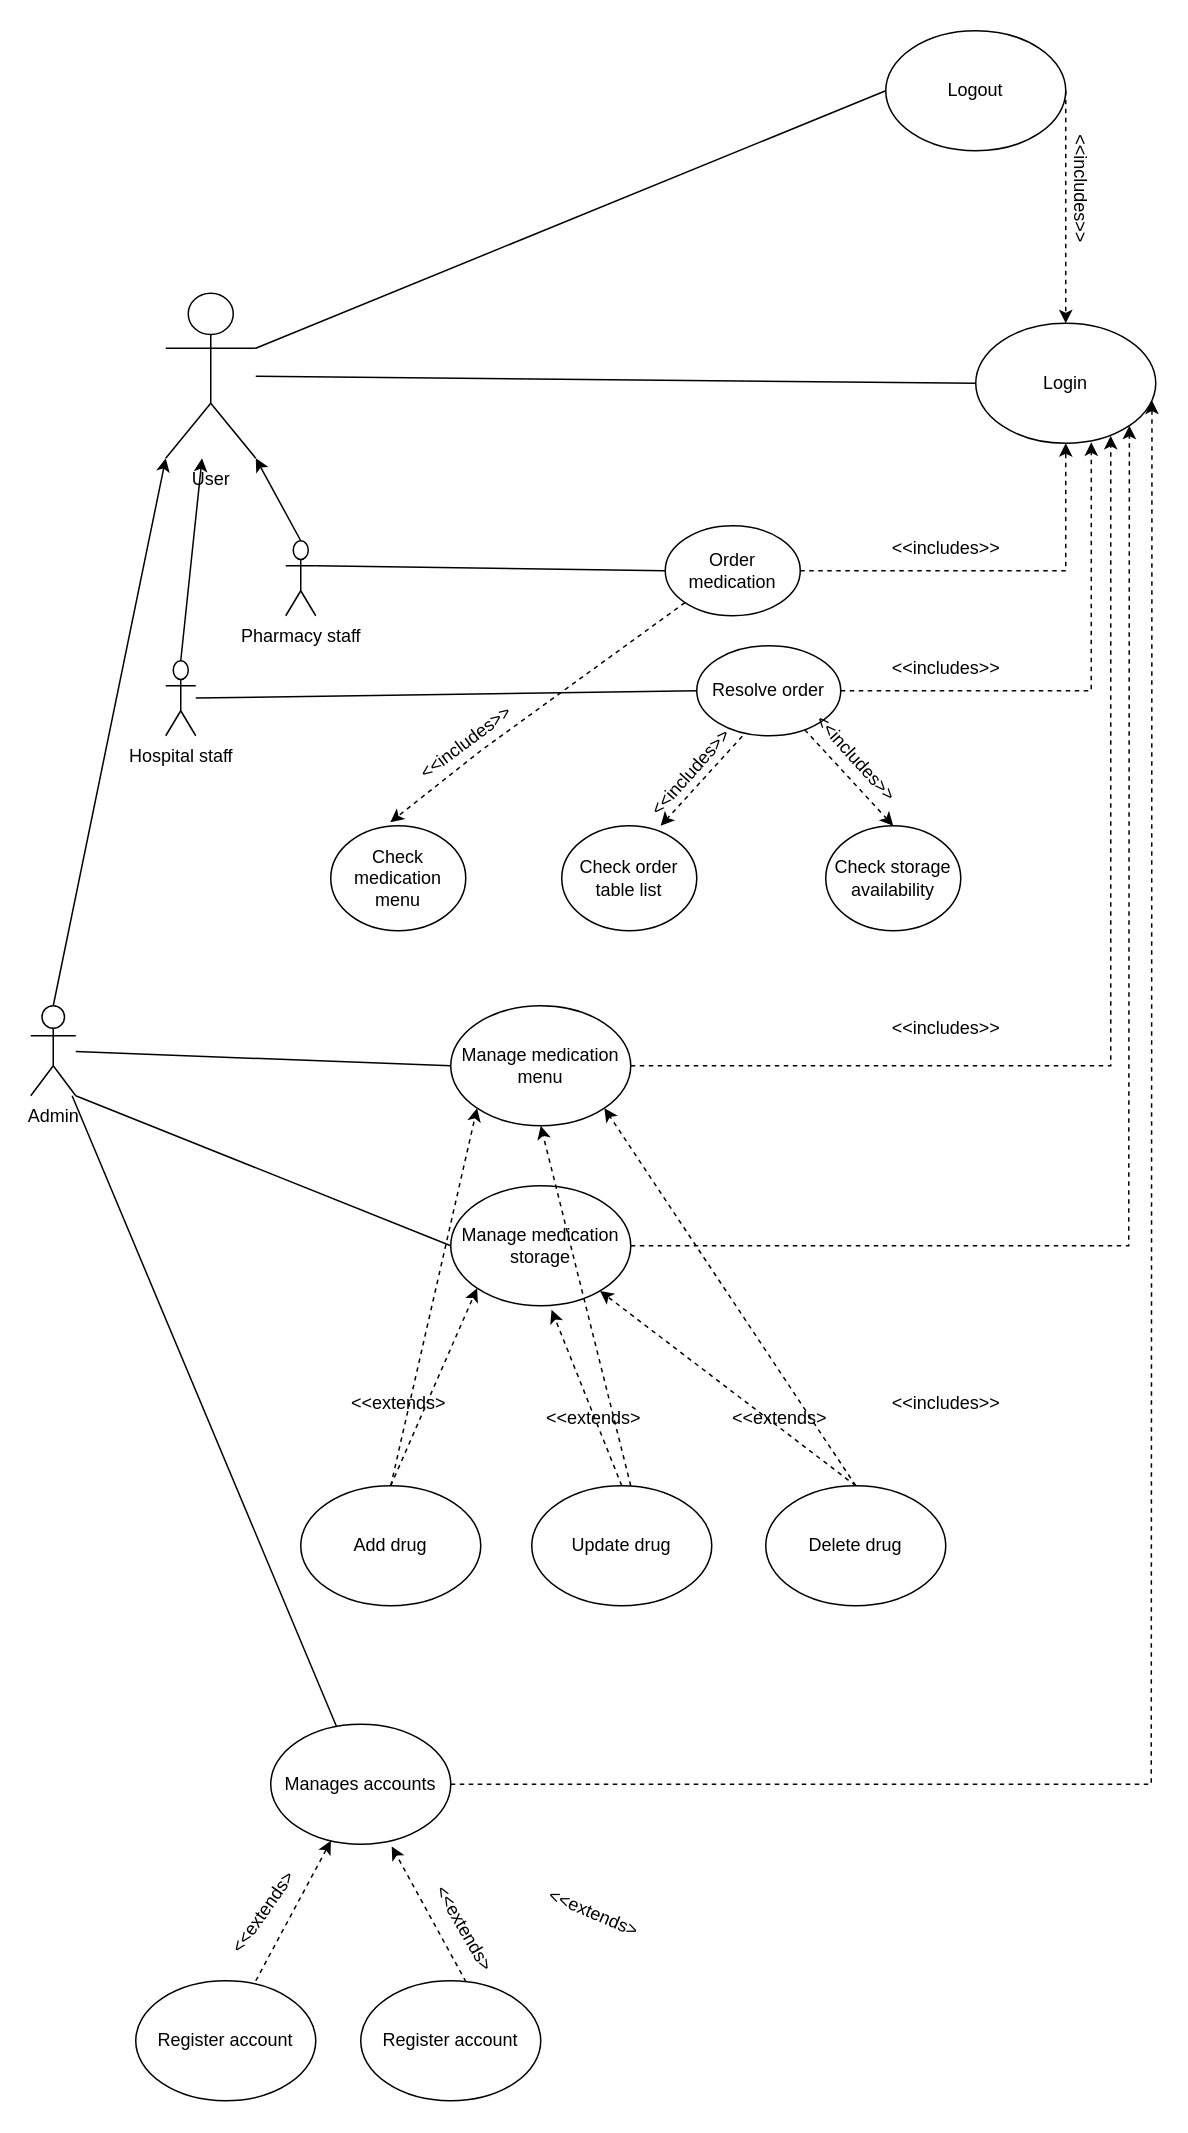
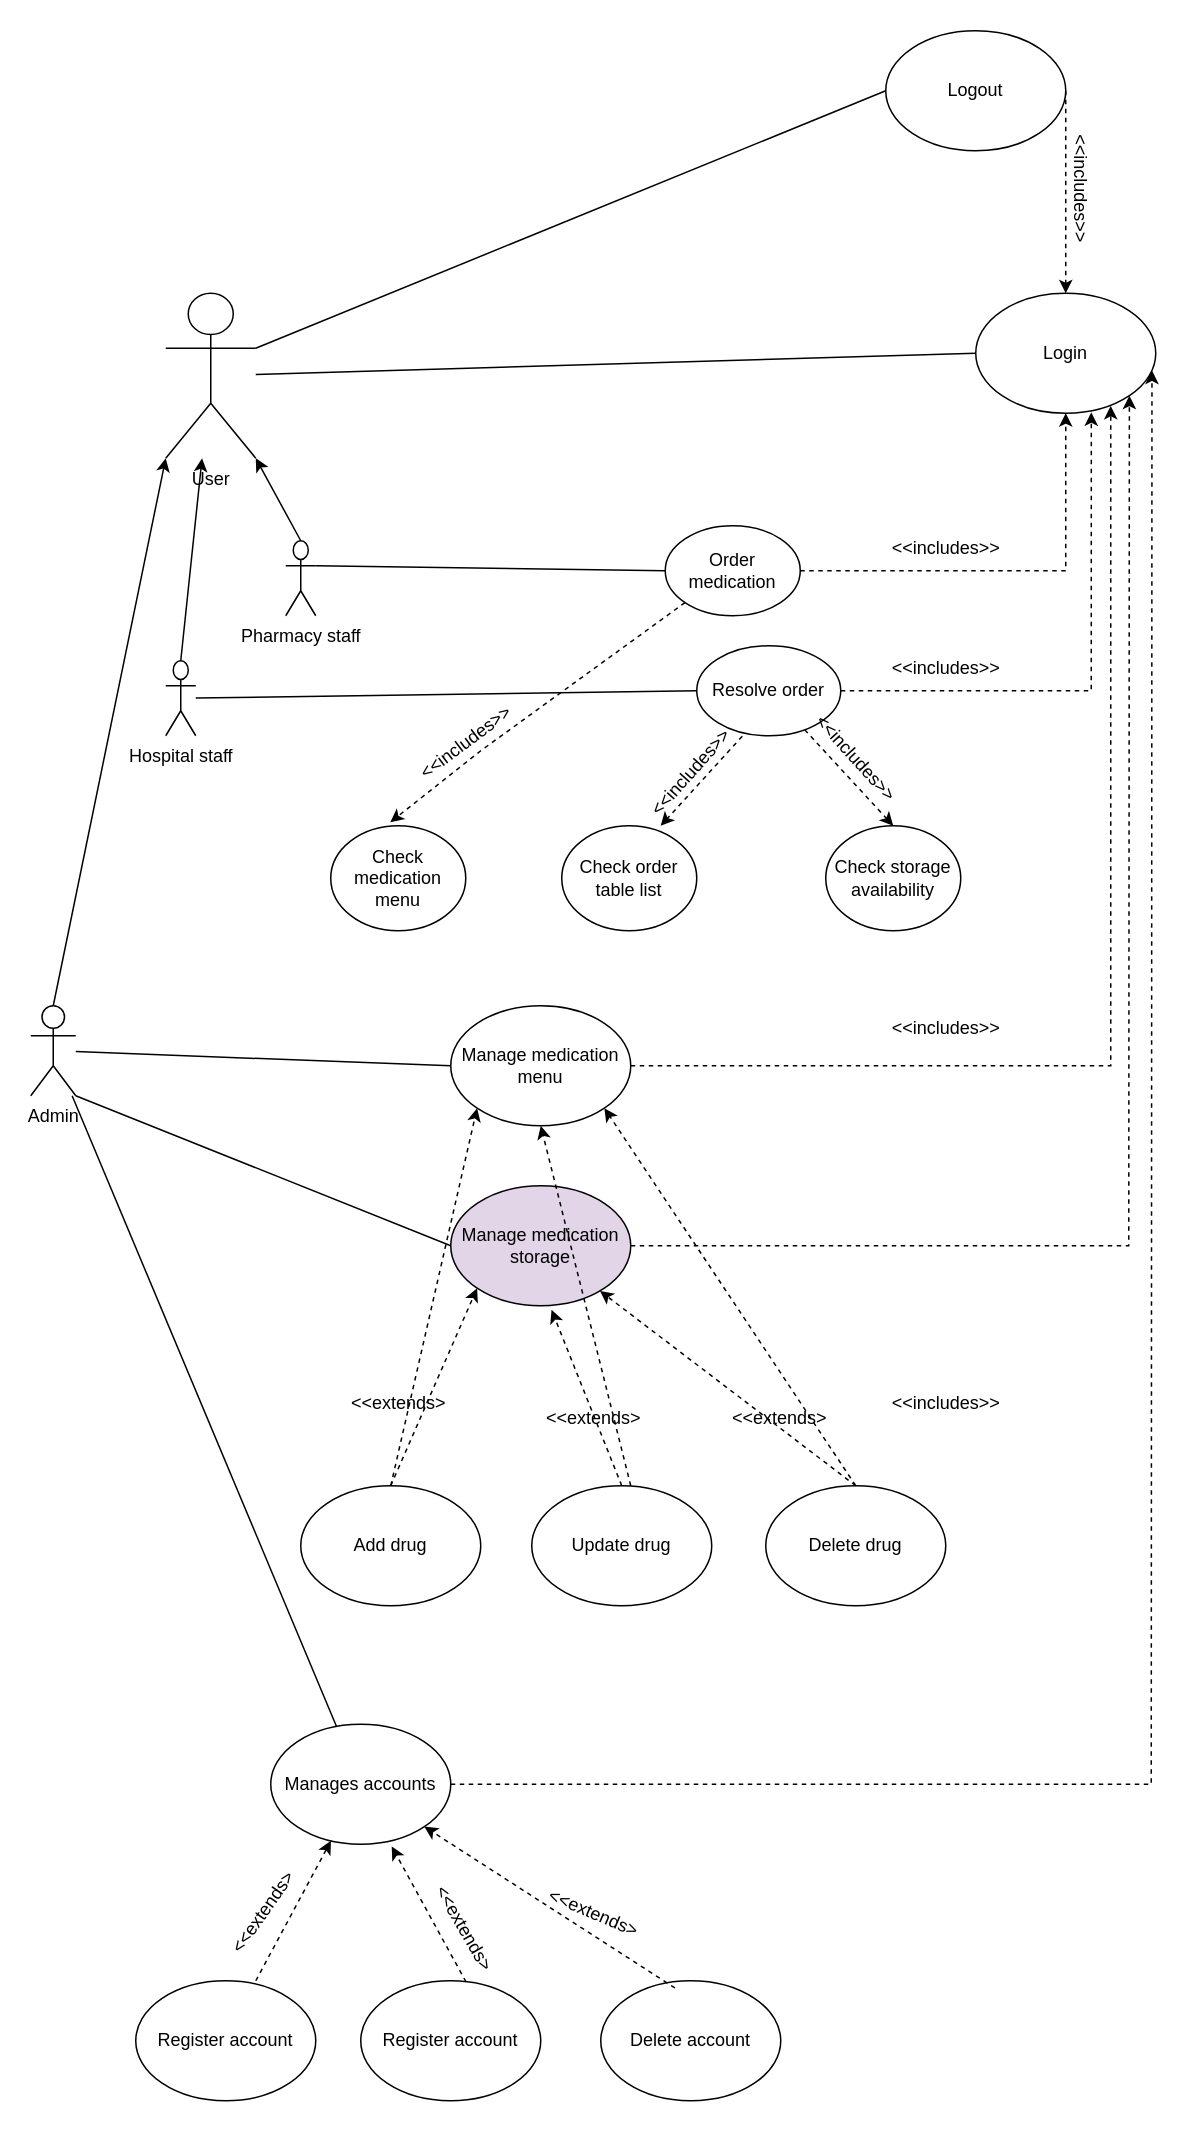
node "Login": moved (1066, 383) -> (1066, 353)
node "Manage medication storage": fillcolor #ffffff -> #e1d5e7
edge "Delete account" -> "Manages accounts": added
node "Delete account": added
